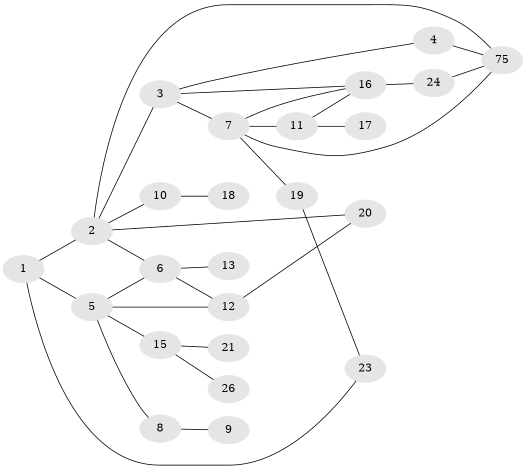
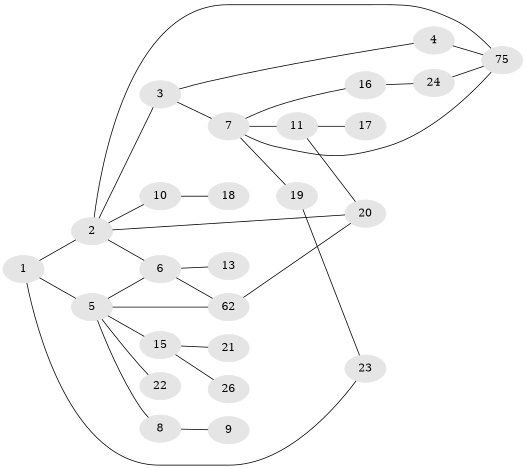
edge "16" -- "3": removed
edge "16" -- "11": now "20" -- "11"
node "12": label "12" -> "62"
node "22": added
